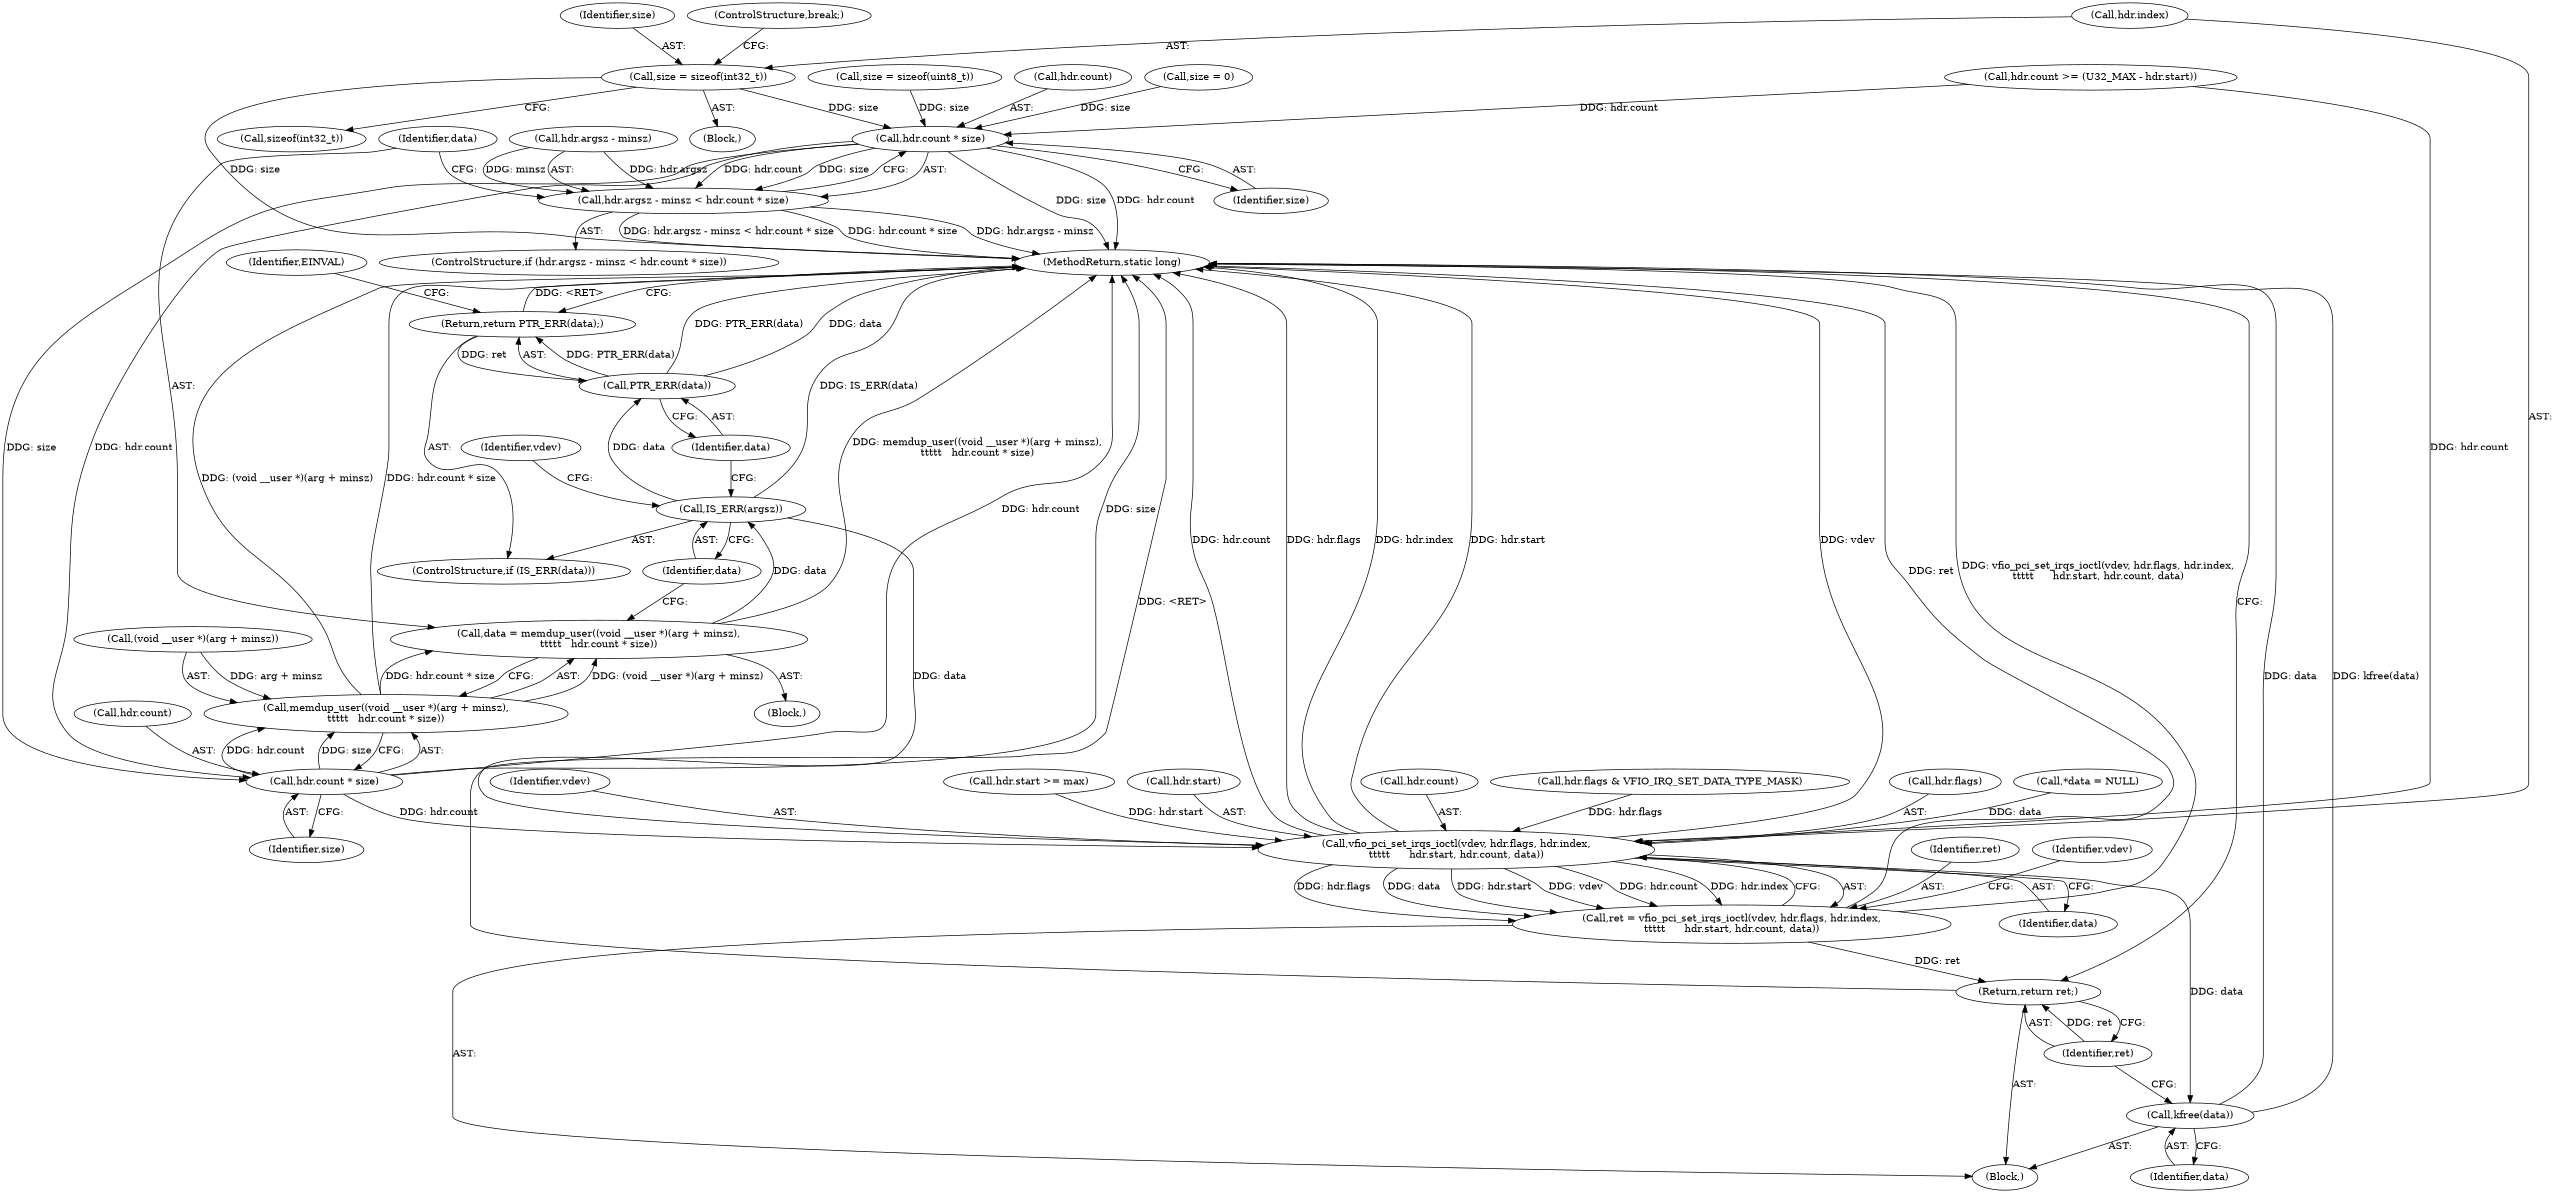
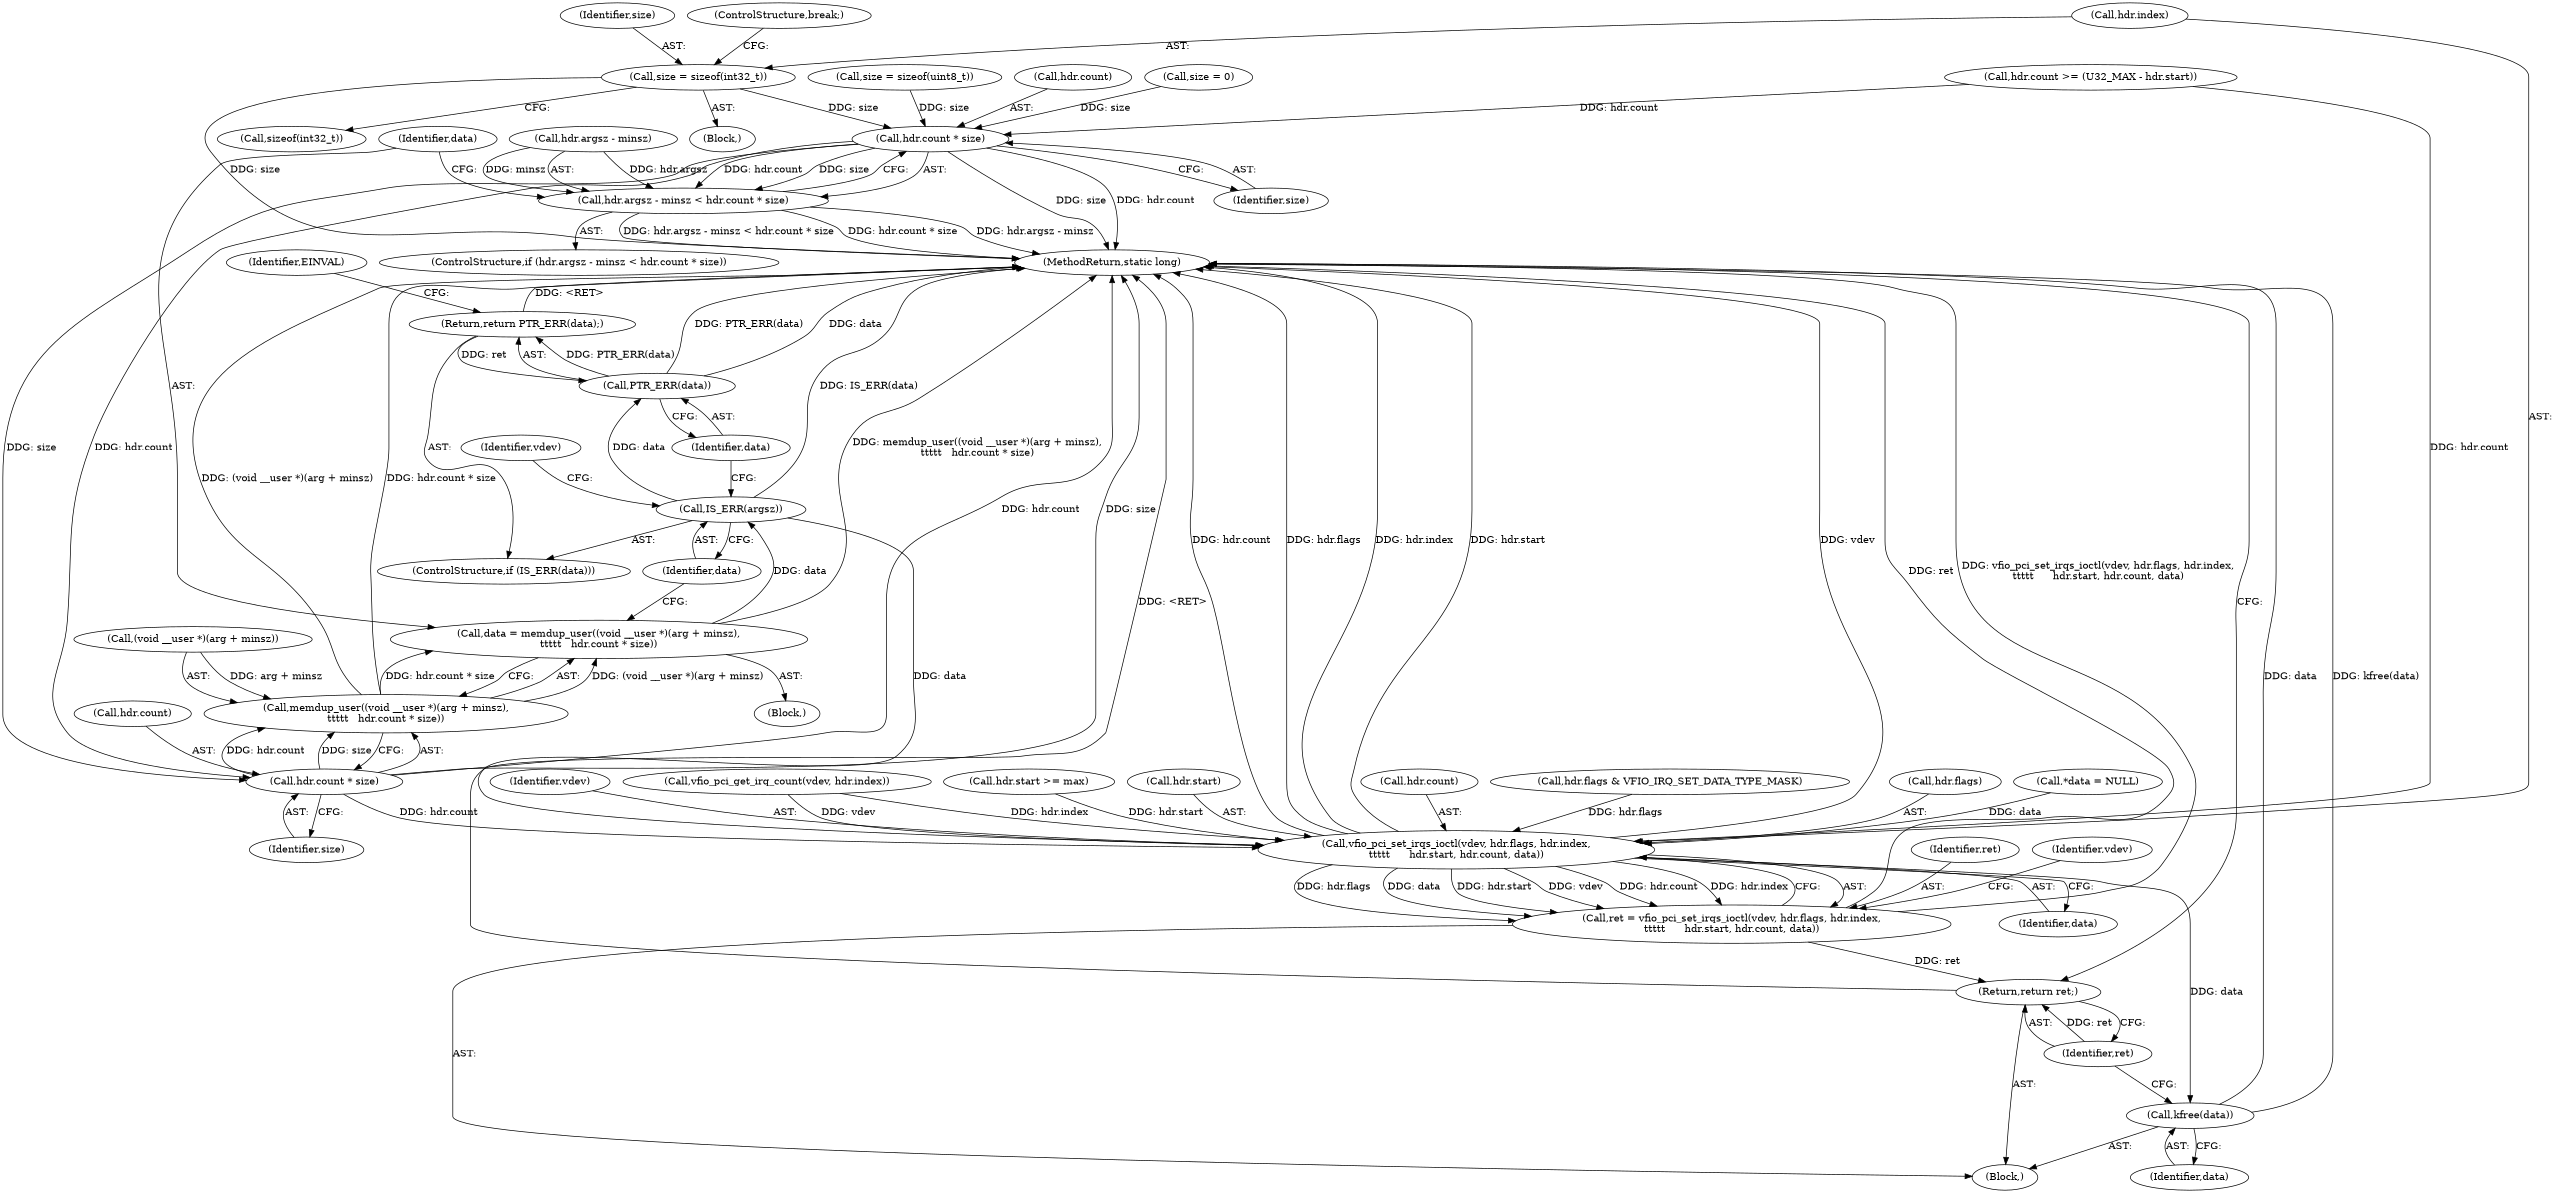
edge "(MethodReturn,static long)" -> "(Return,return PTR_ERR(data);)": removed, label "CFG:"
node "(Call,vfio_pci_get_irq_count(vdev, hdr.index))": added
